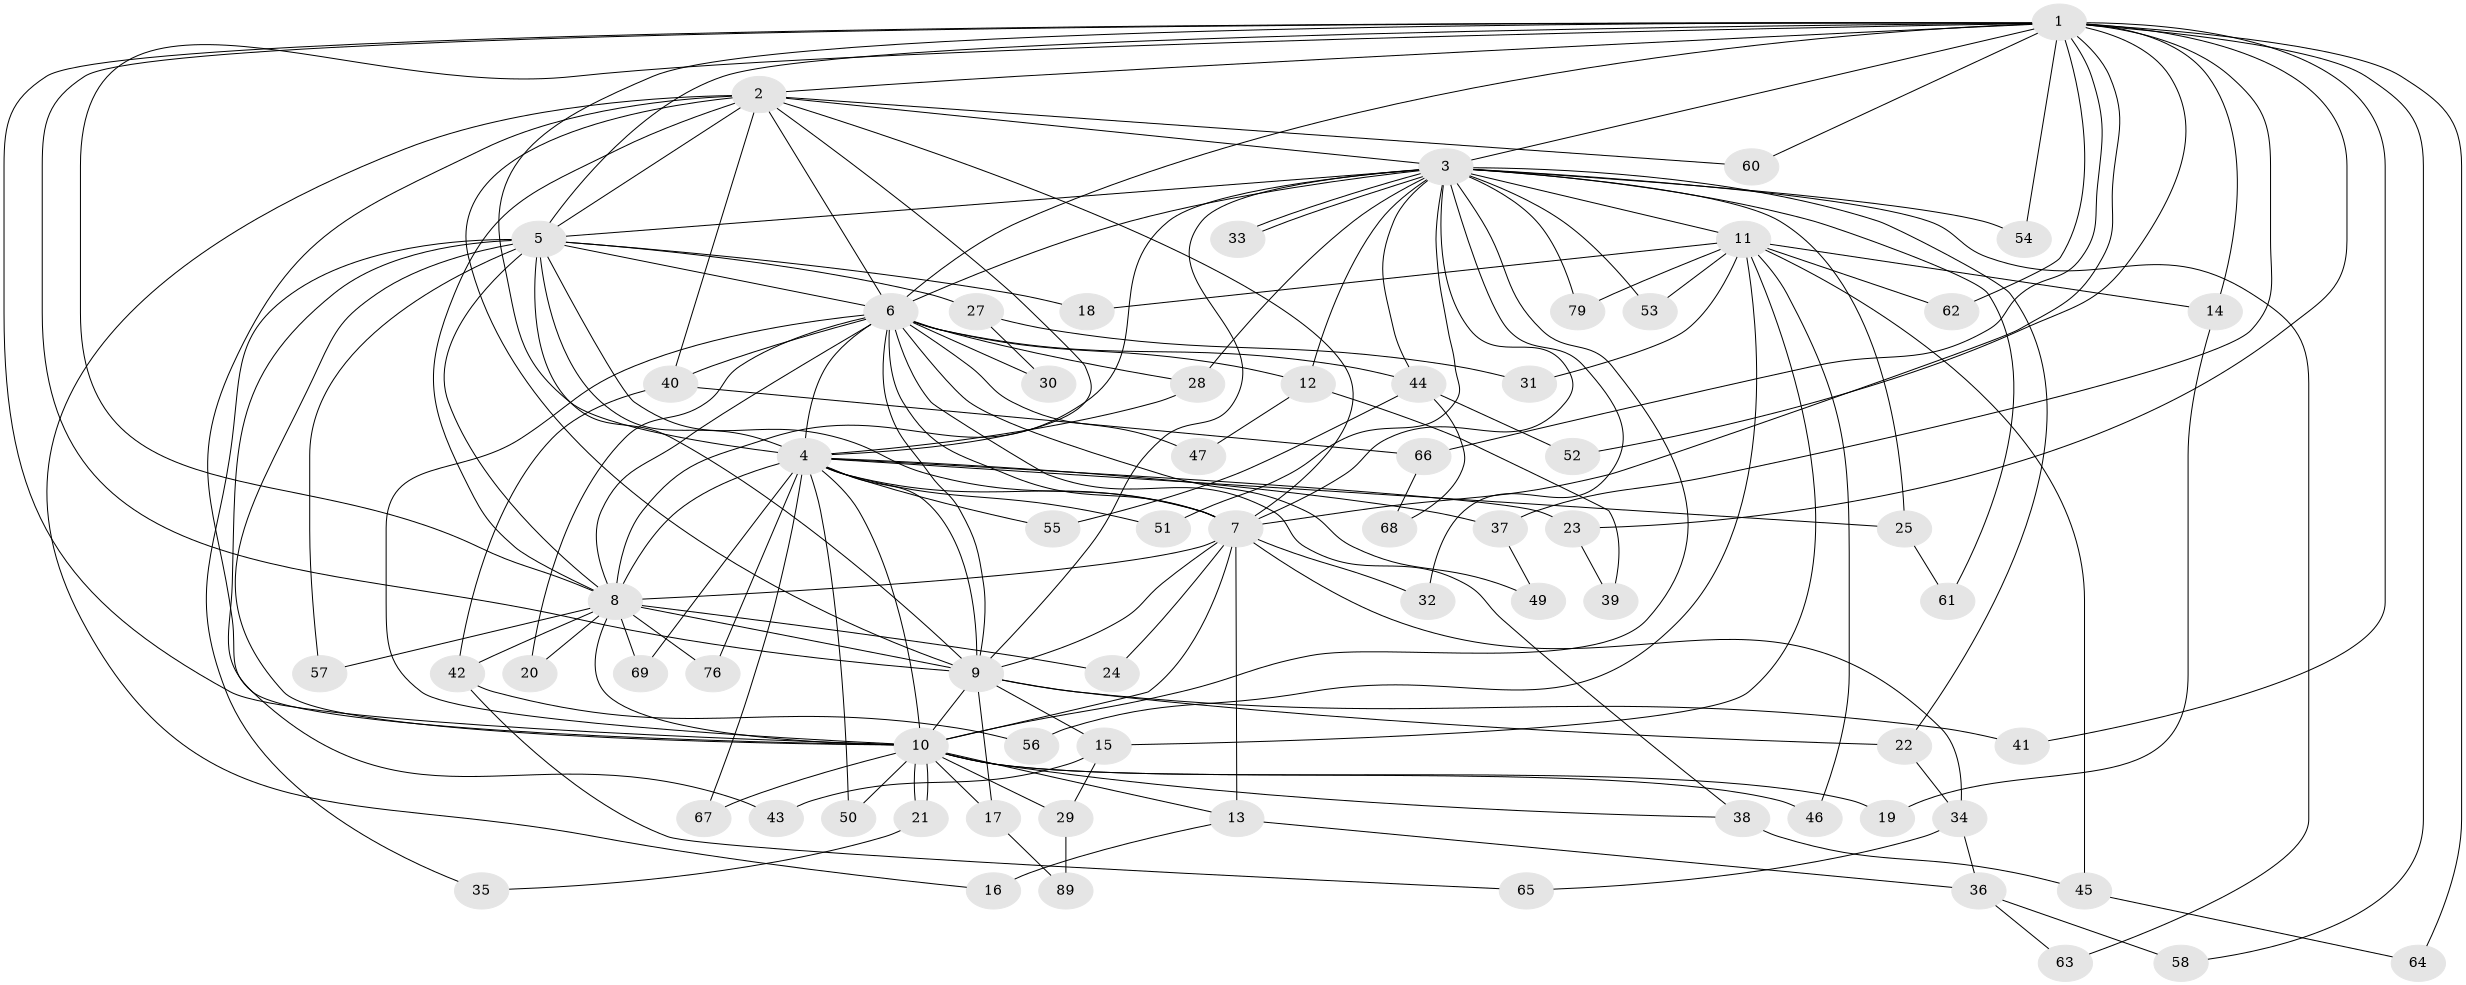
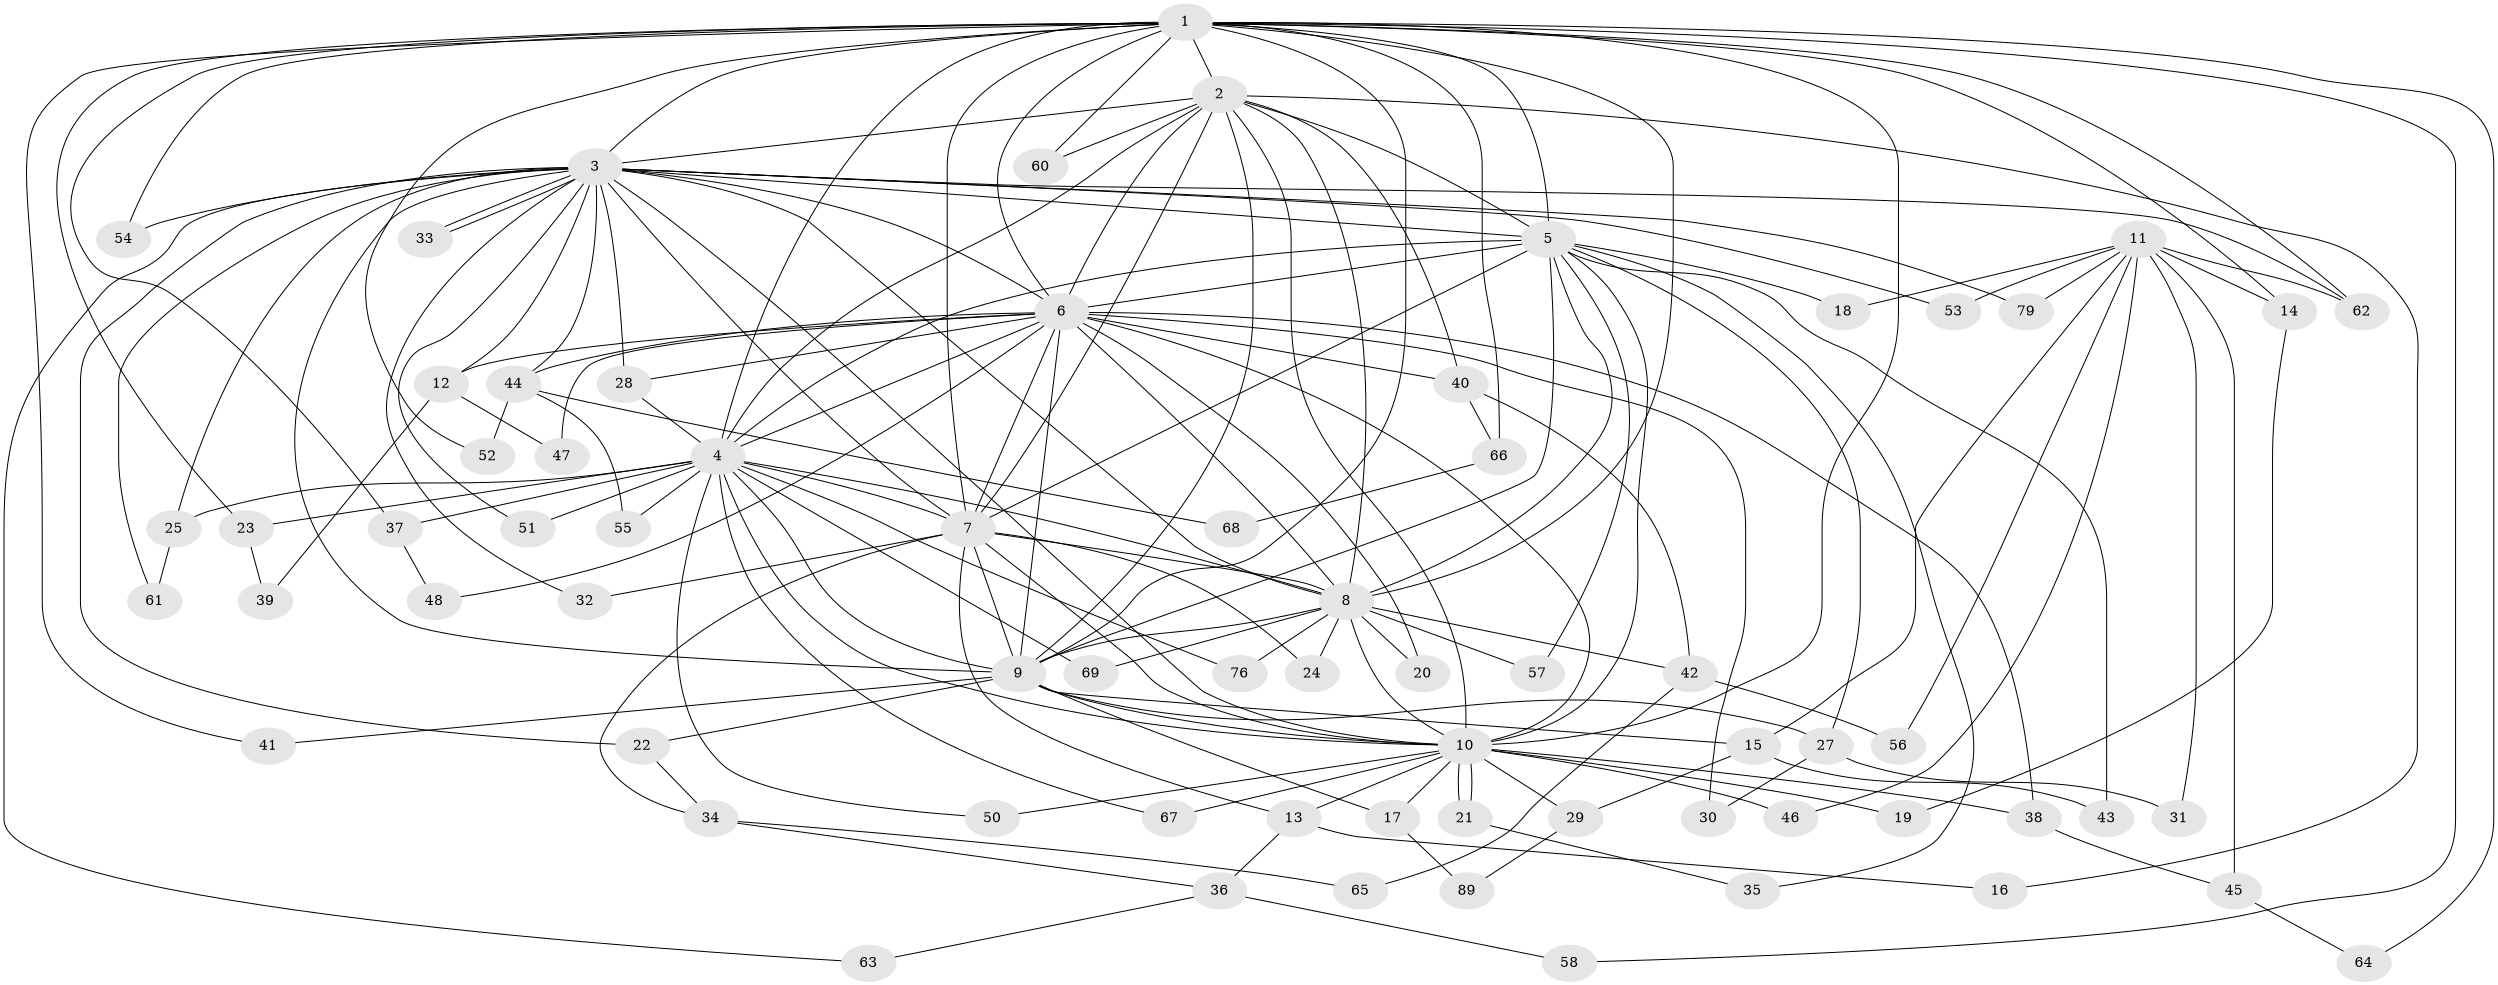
edge "3" -- "11": now "3" -- "62"
node "49": label "49" -> "48"
edge "9" -- "27": added
